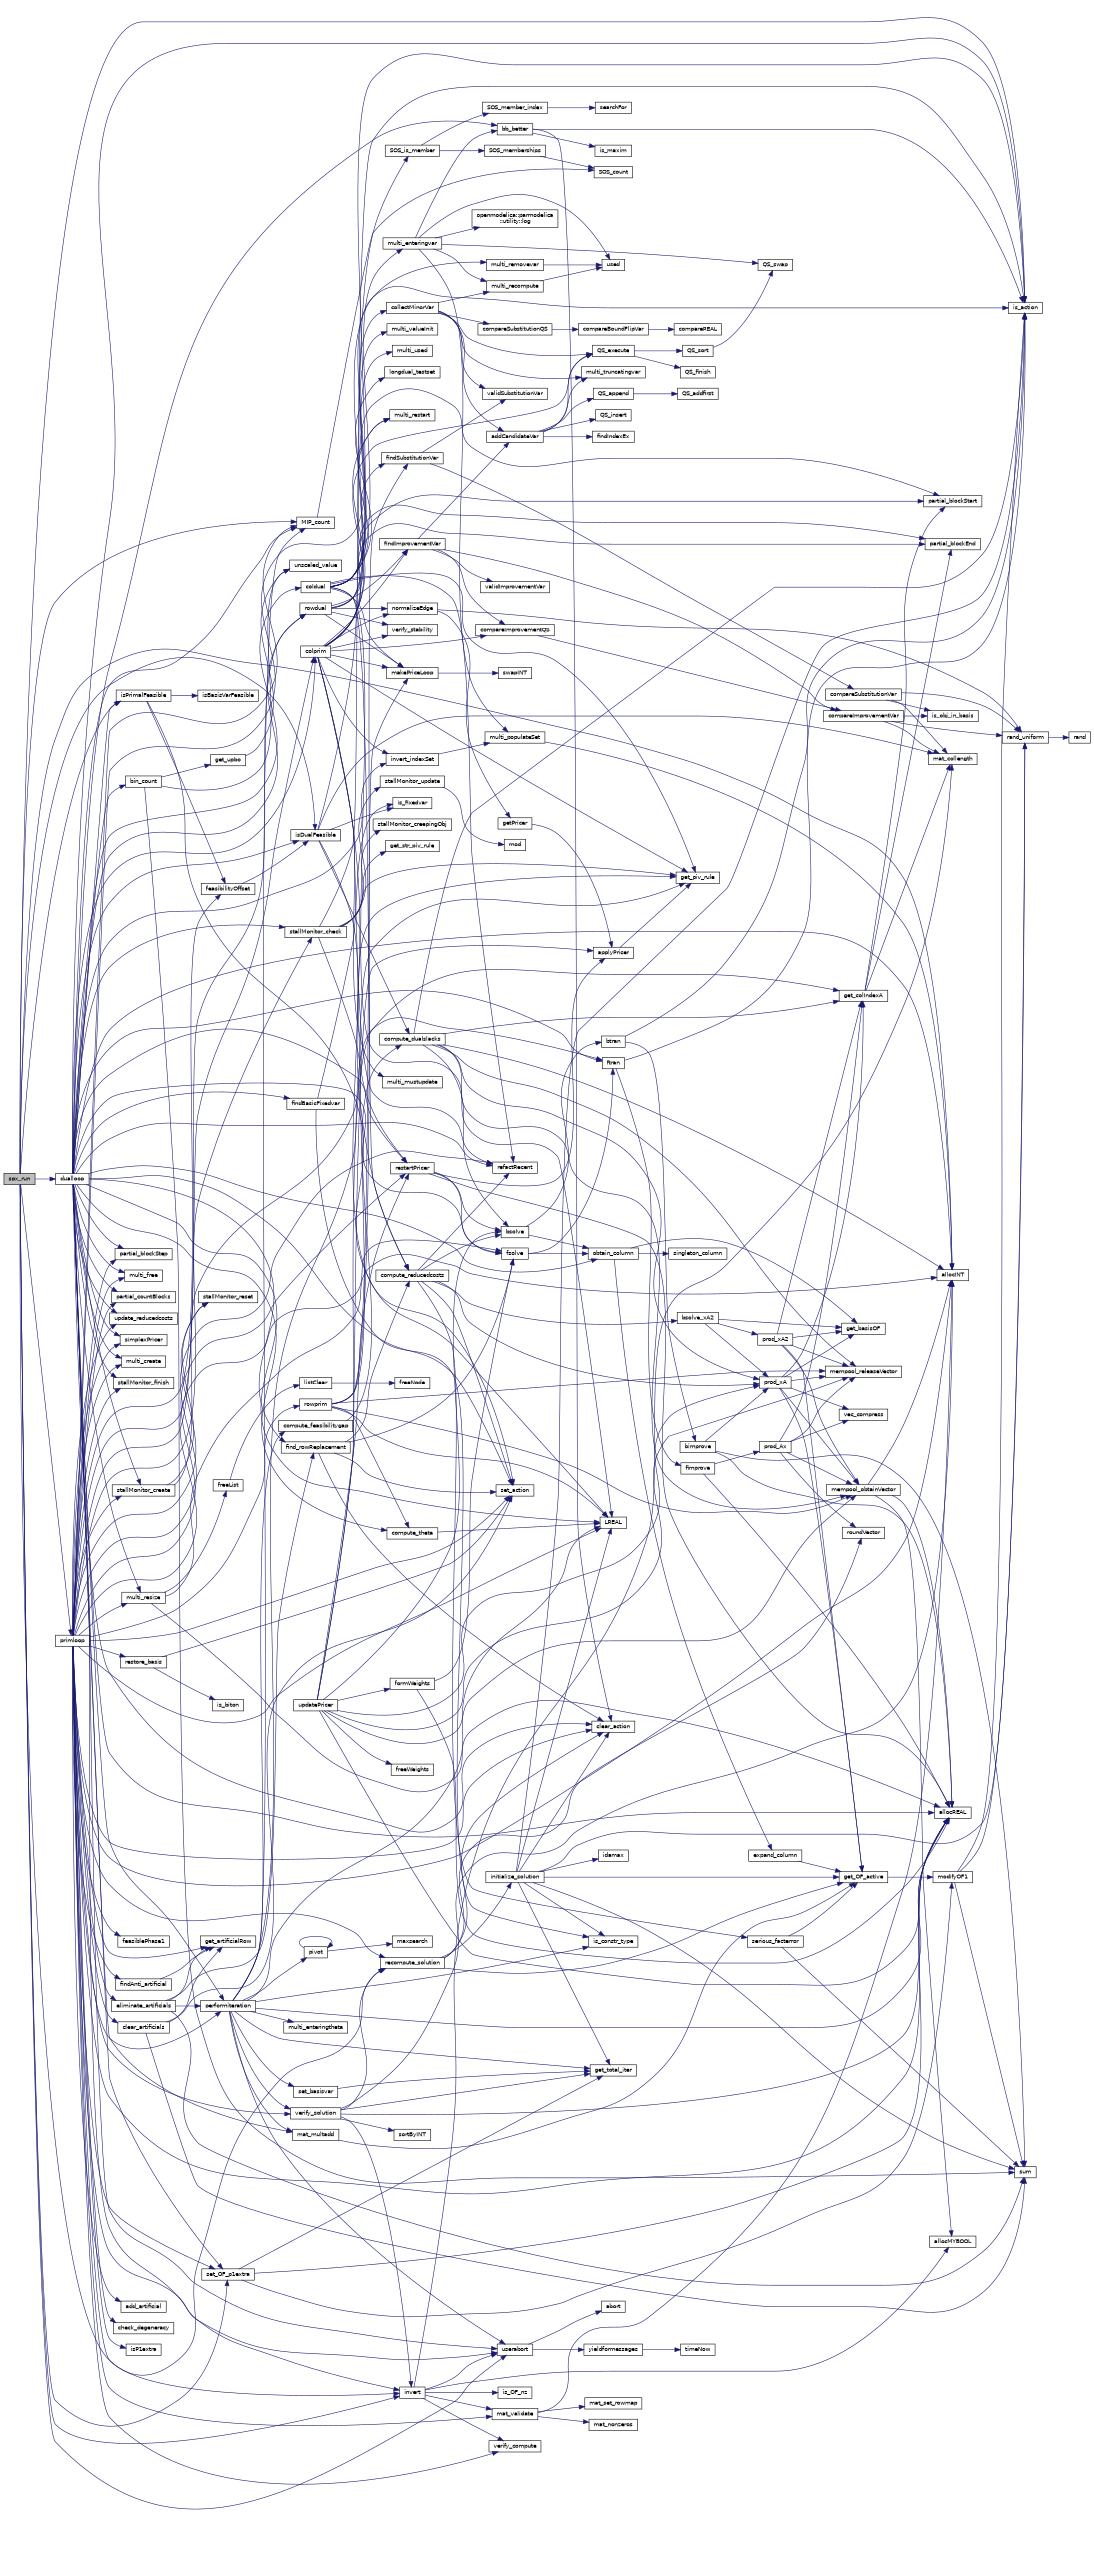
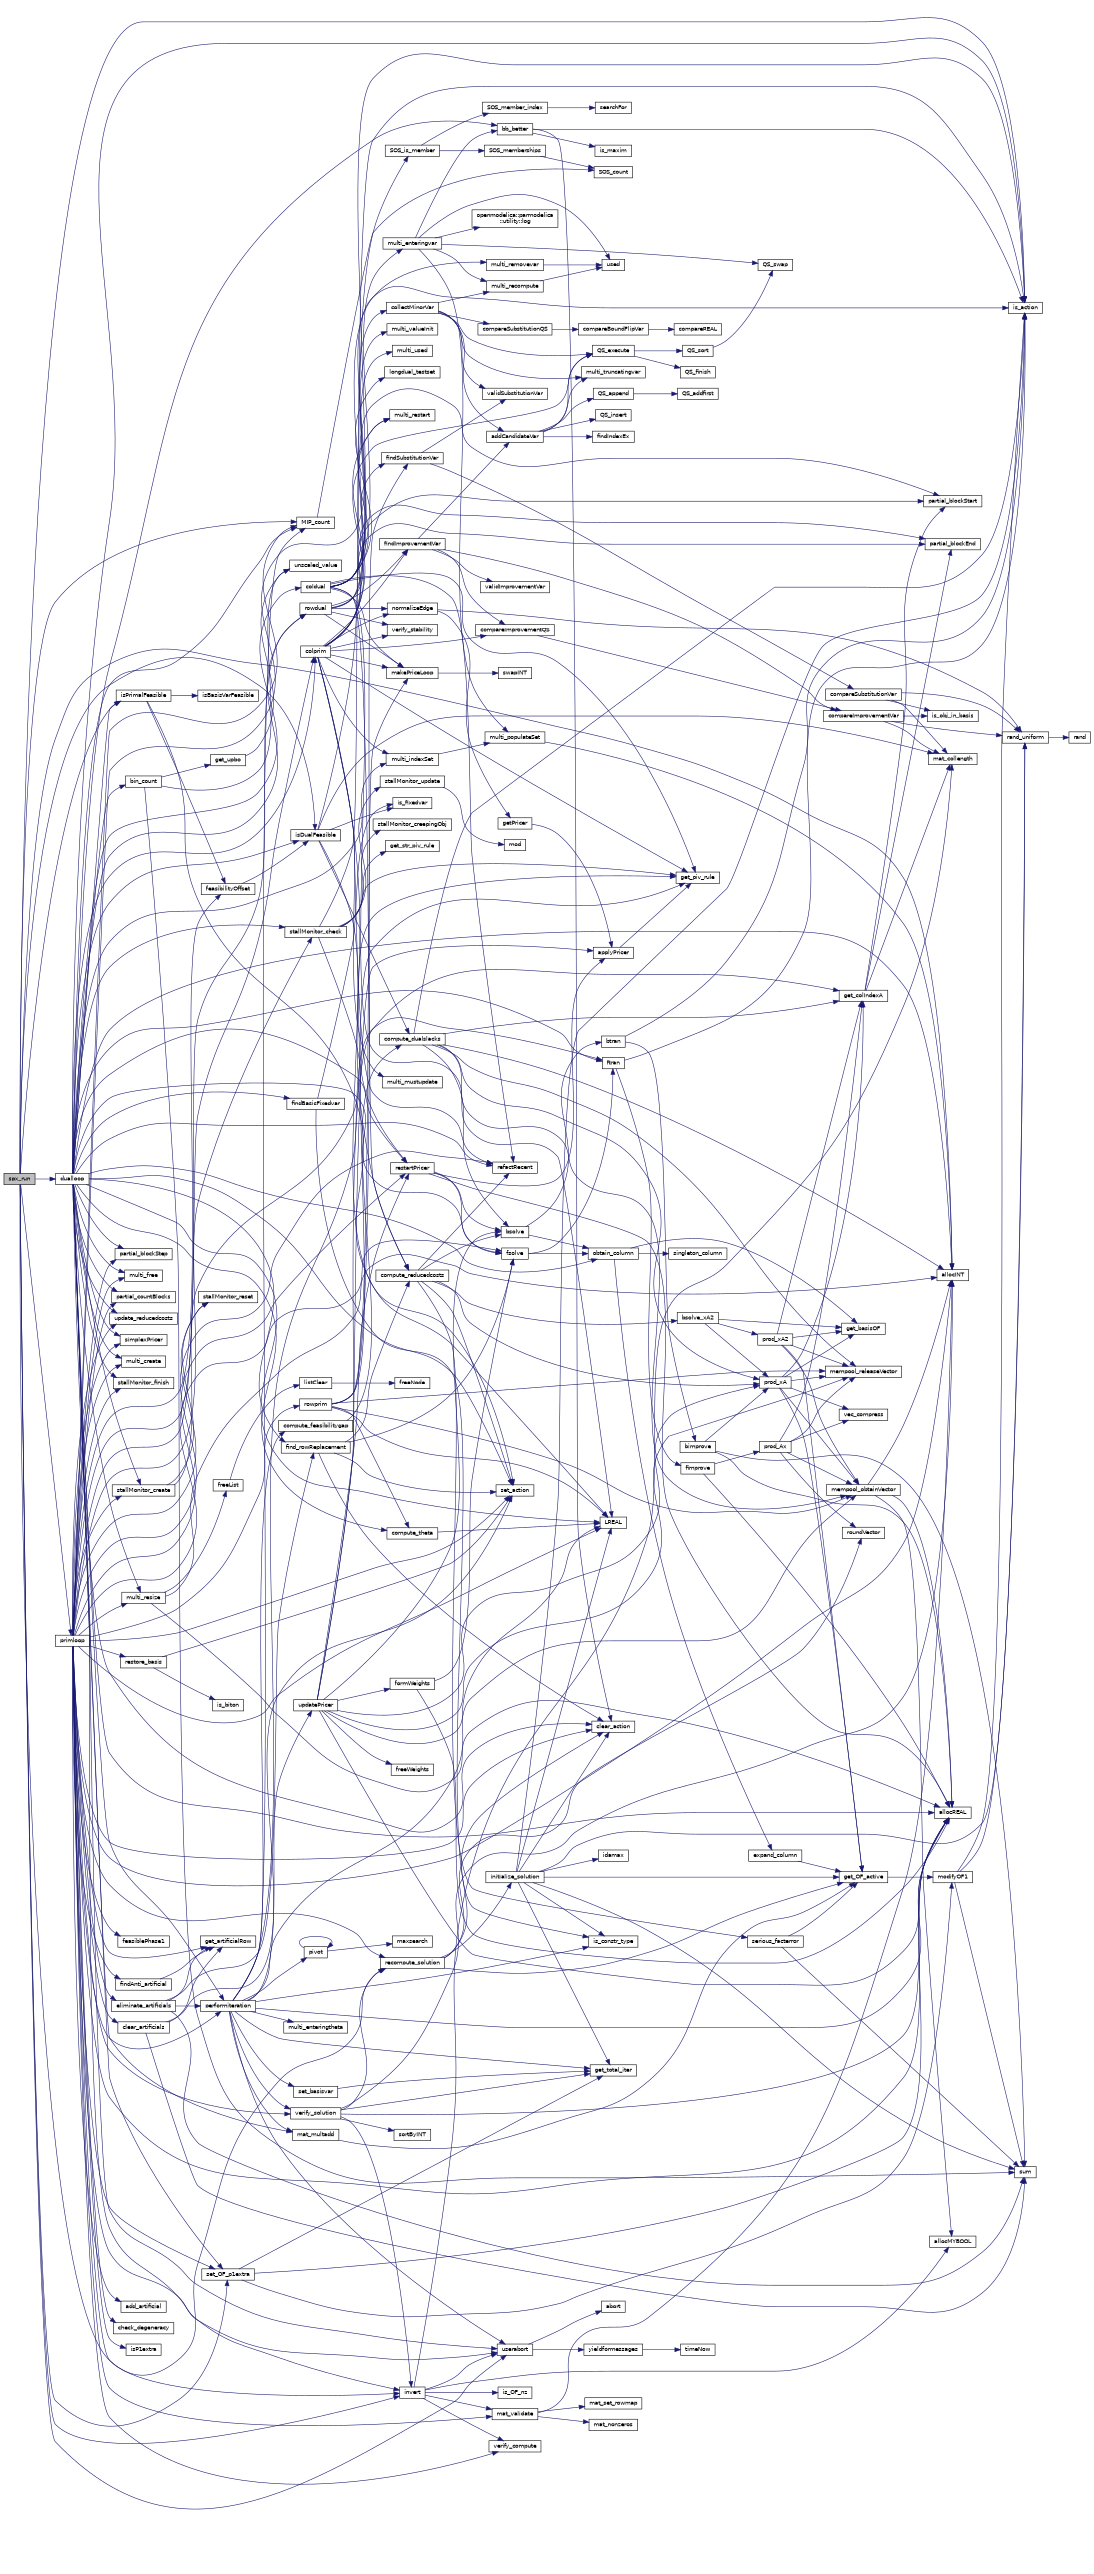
node "invert_indexSet": label "invert_indexSet" -> "multi_indexSet"
edge "performiteration" -> "updatePricer": added
